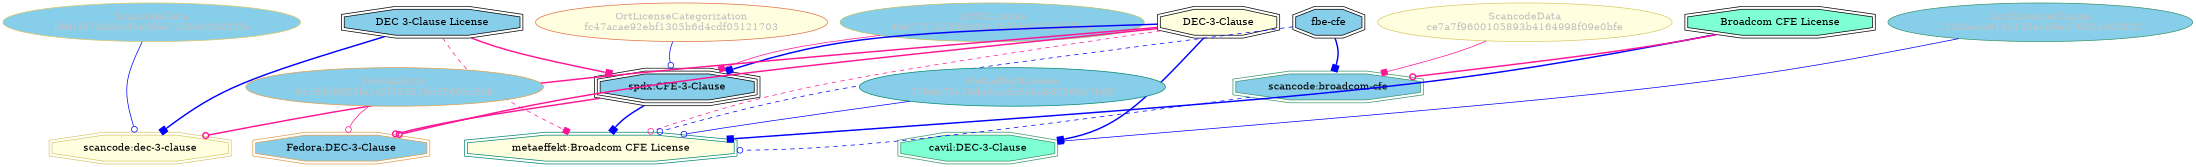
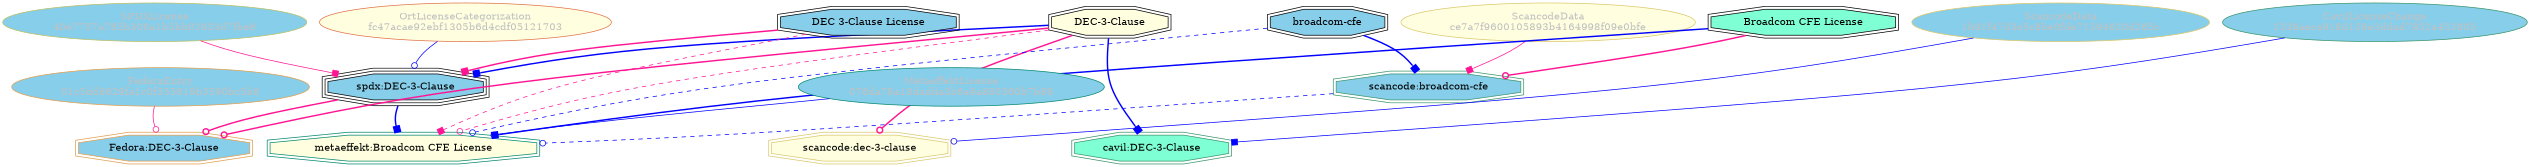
node "fbe-cfe": label "fbe-cfe" -> "broadcom-cfe"
edge "DEC 3-Clause License" -> "scancode:dec-3-clause": removed
node "spdx:CFE-3-Clause": label "spdx:CFE-3-Clause" -> "spdx:DEC-3-Clause"
